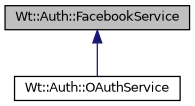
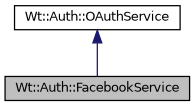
edge "Wt::Auth::OAuthService" -> "Wt::Auth::FacebookService": reversed
